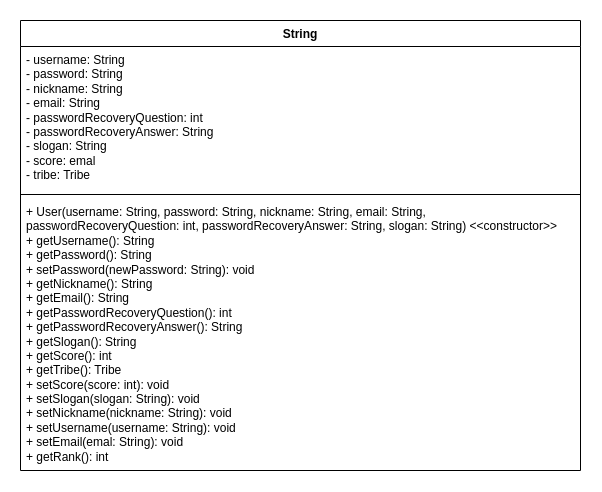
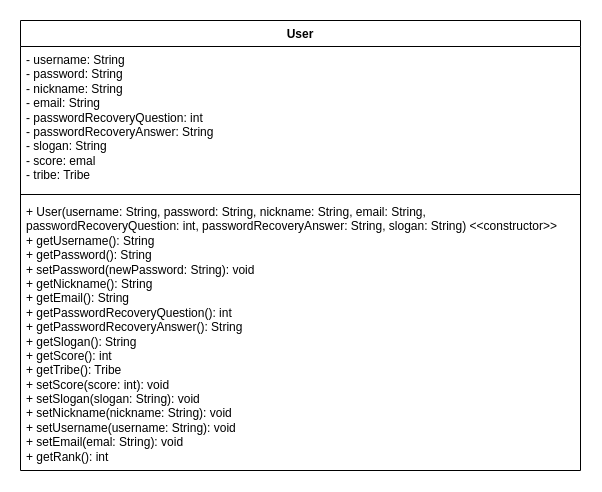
node "String": label "String" -> "User"
